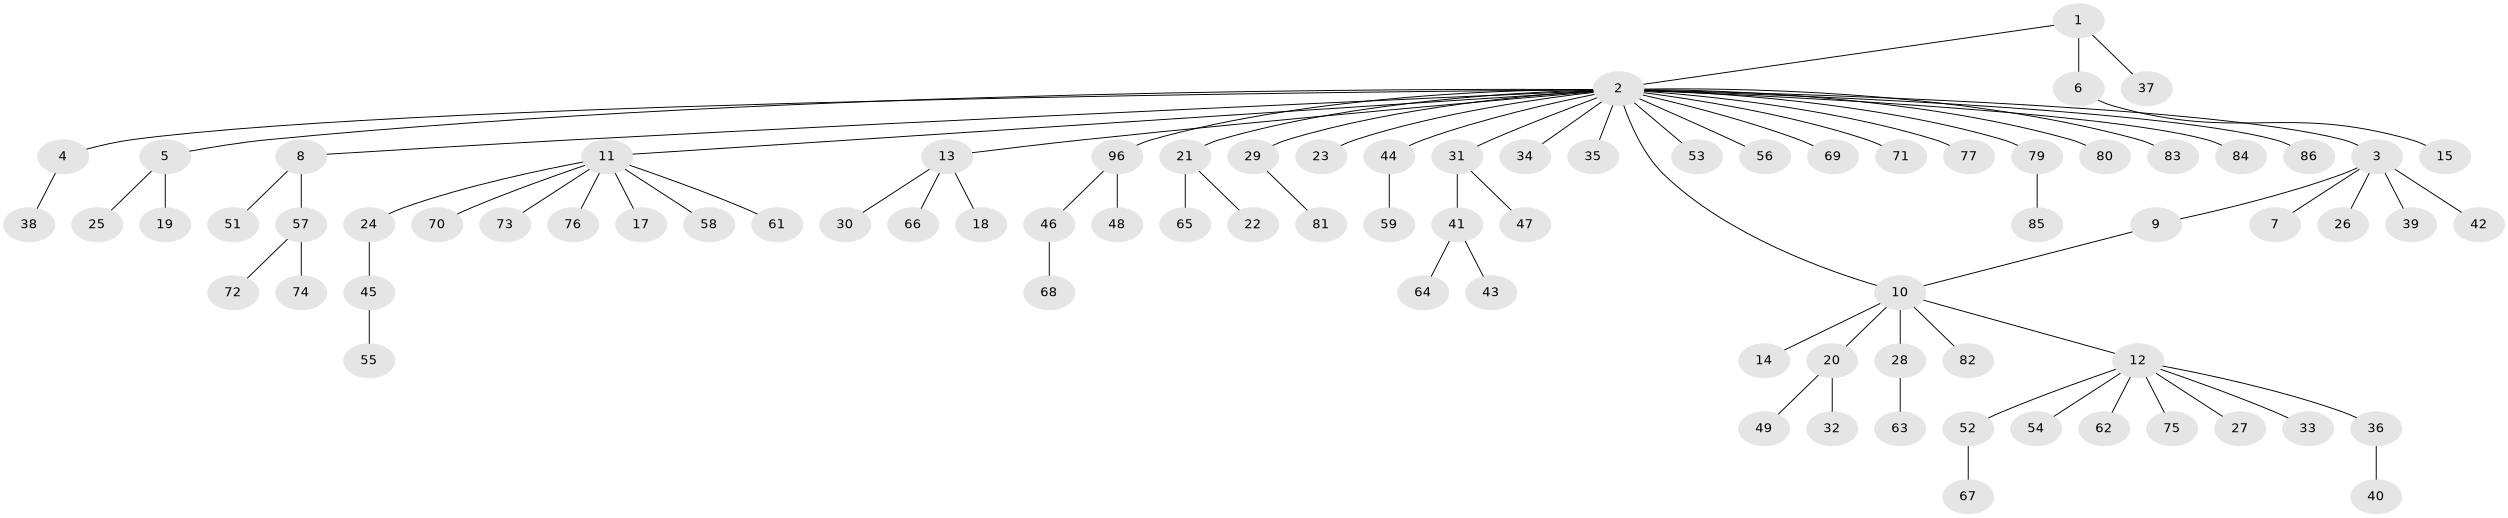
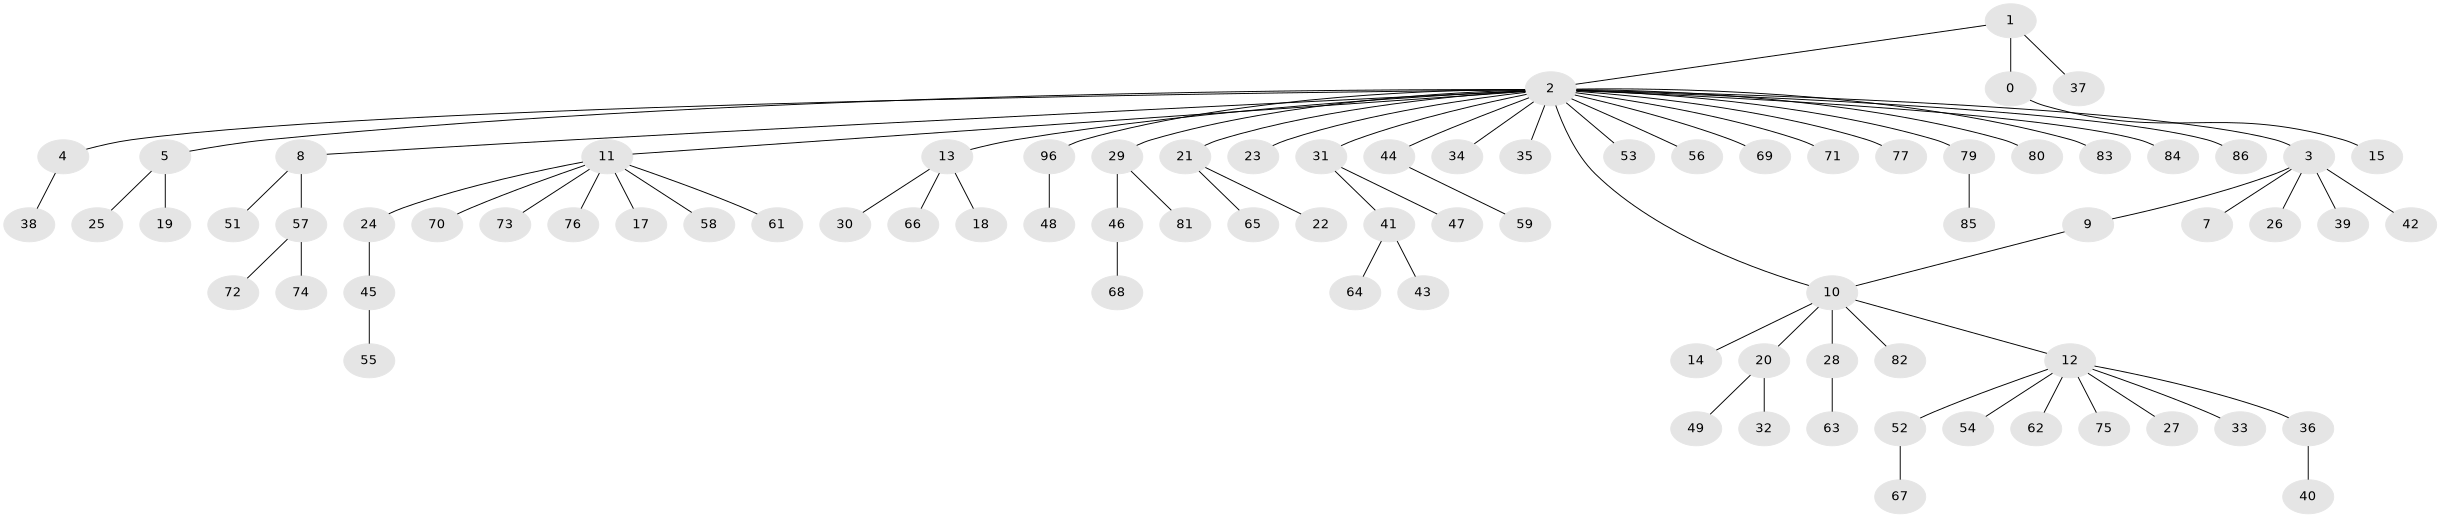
node "6": label "6" -> "0"
edge "96" -- "46": now "29" -- "46"
